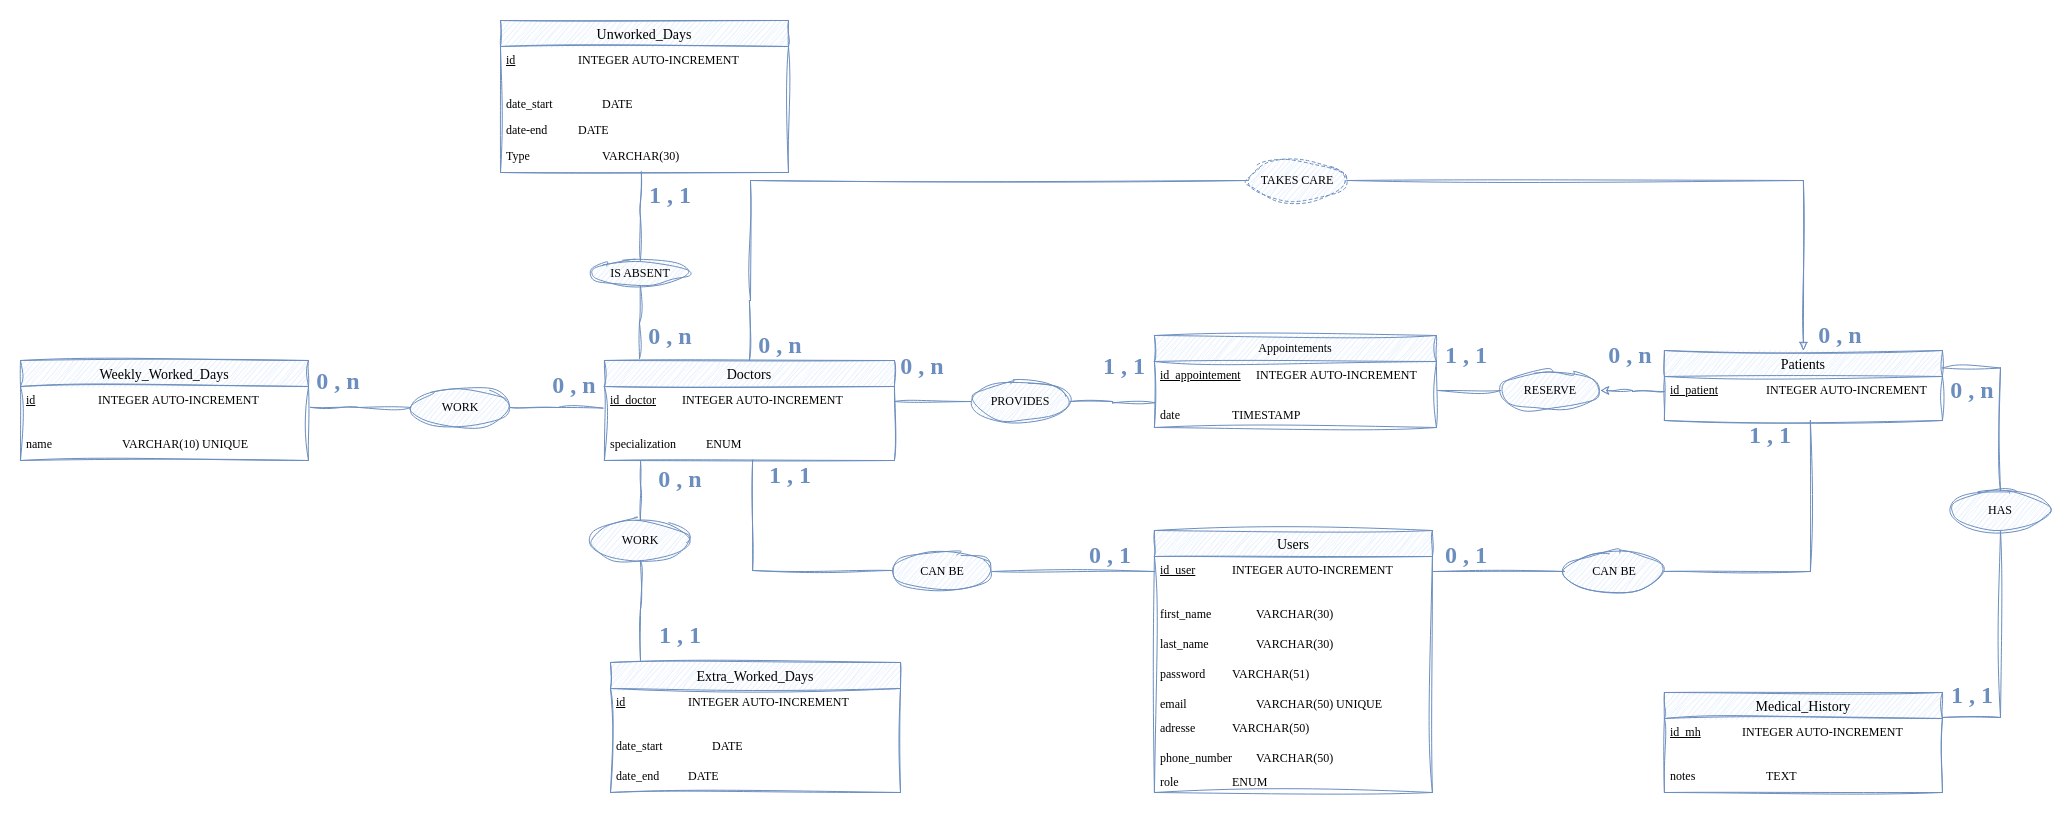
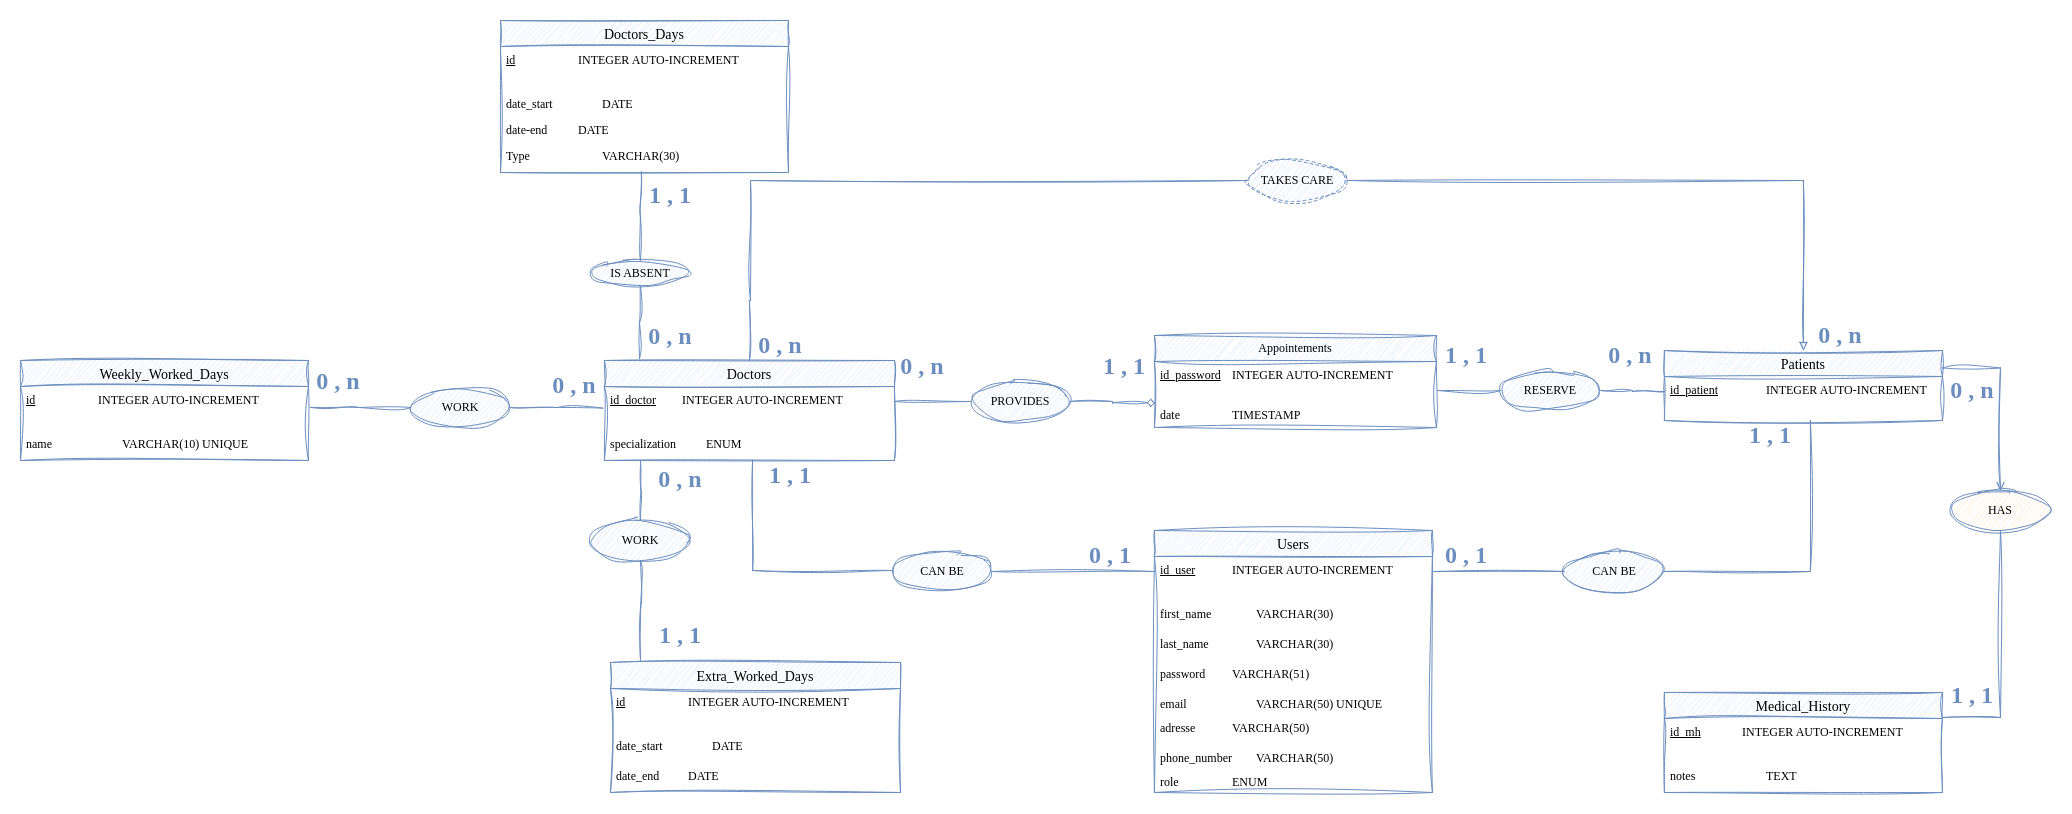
node "Unworked_Days": label "Unworked_Days" -> "Doctors_Days"
node "id_appointement INTEGER AUTO-INCREMENT": label "id_appointement INTEGER AUTO-INCREMENT" -> "id_password INTEGER AUTO-INCREMENT"
edge "id_patient INTEGER AUTO-INCREMENT" -> "RESERVE": arrowhead classic -> none
edge "PROVIDES" -- "date TIMESTAMP": arrowhead none -> diamond
edge "Patients" -- "HAS": arrowhead none -> open
node "HAS": fillcolor #dae8fc -> #ffe6cc
